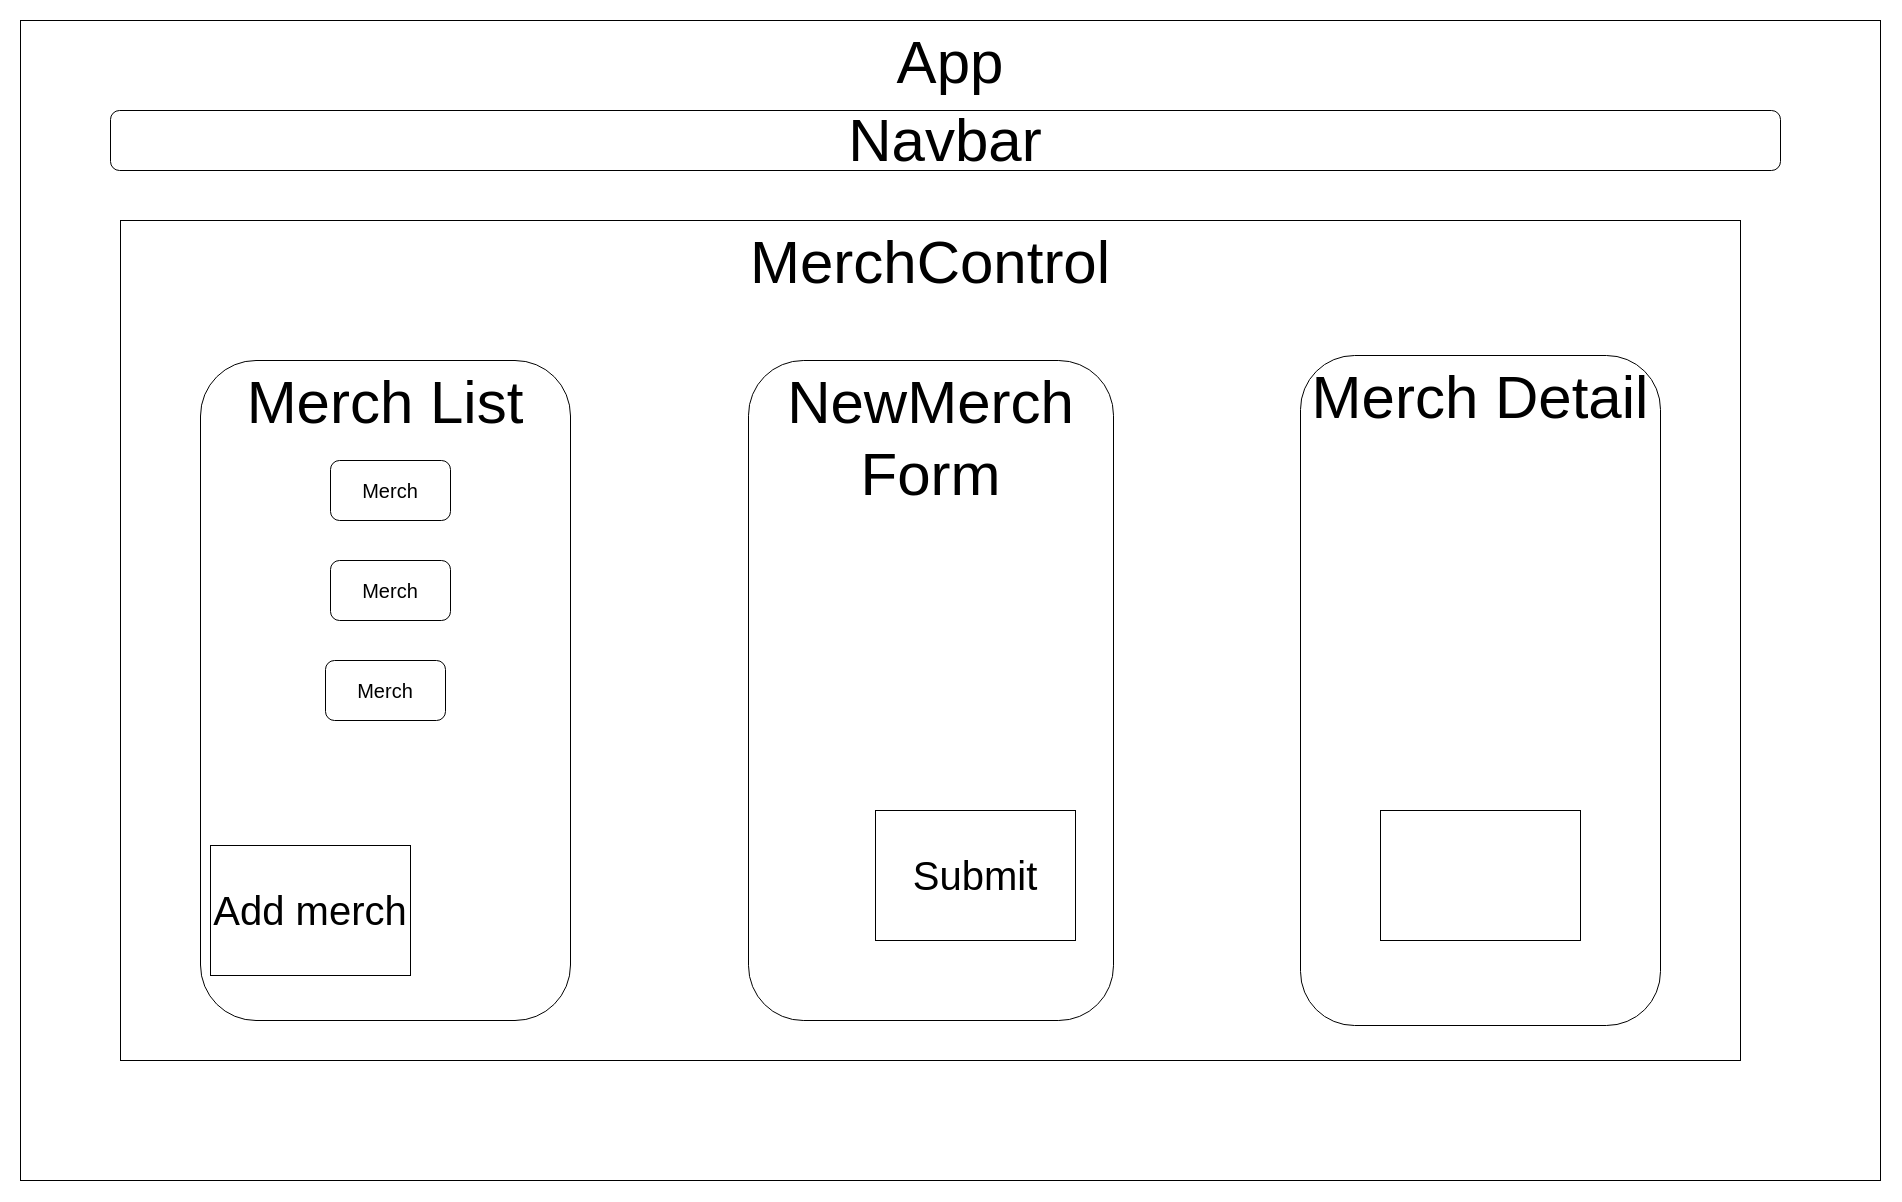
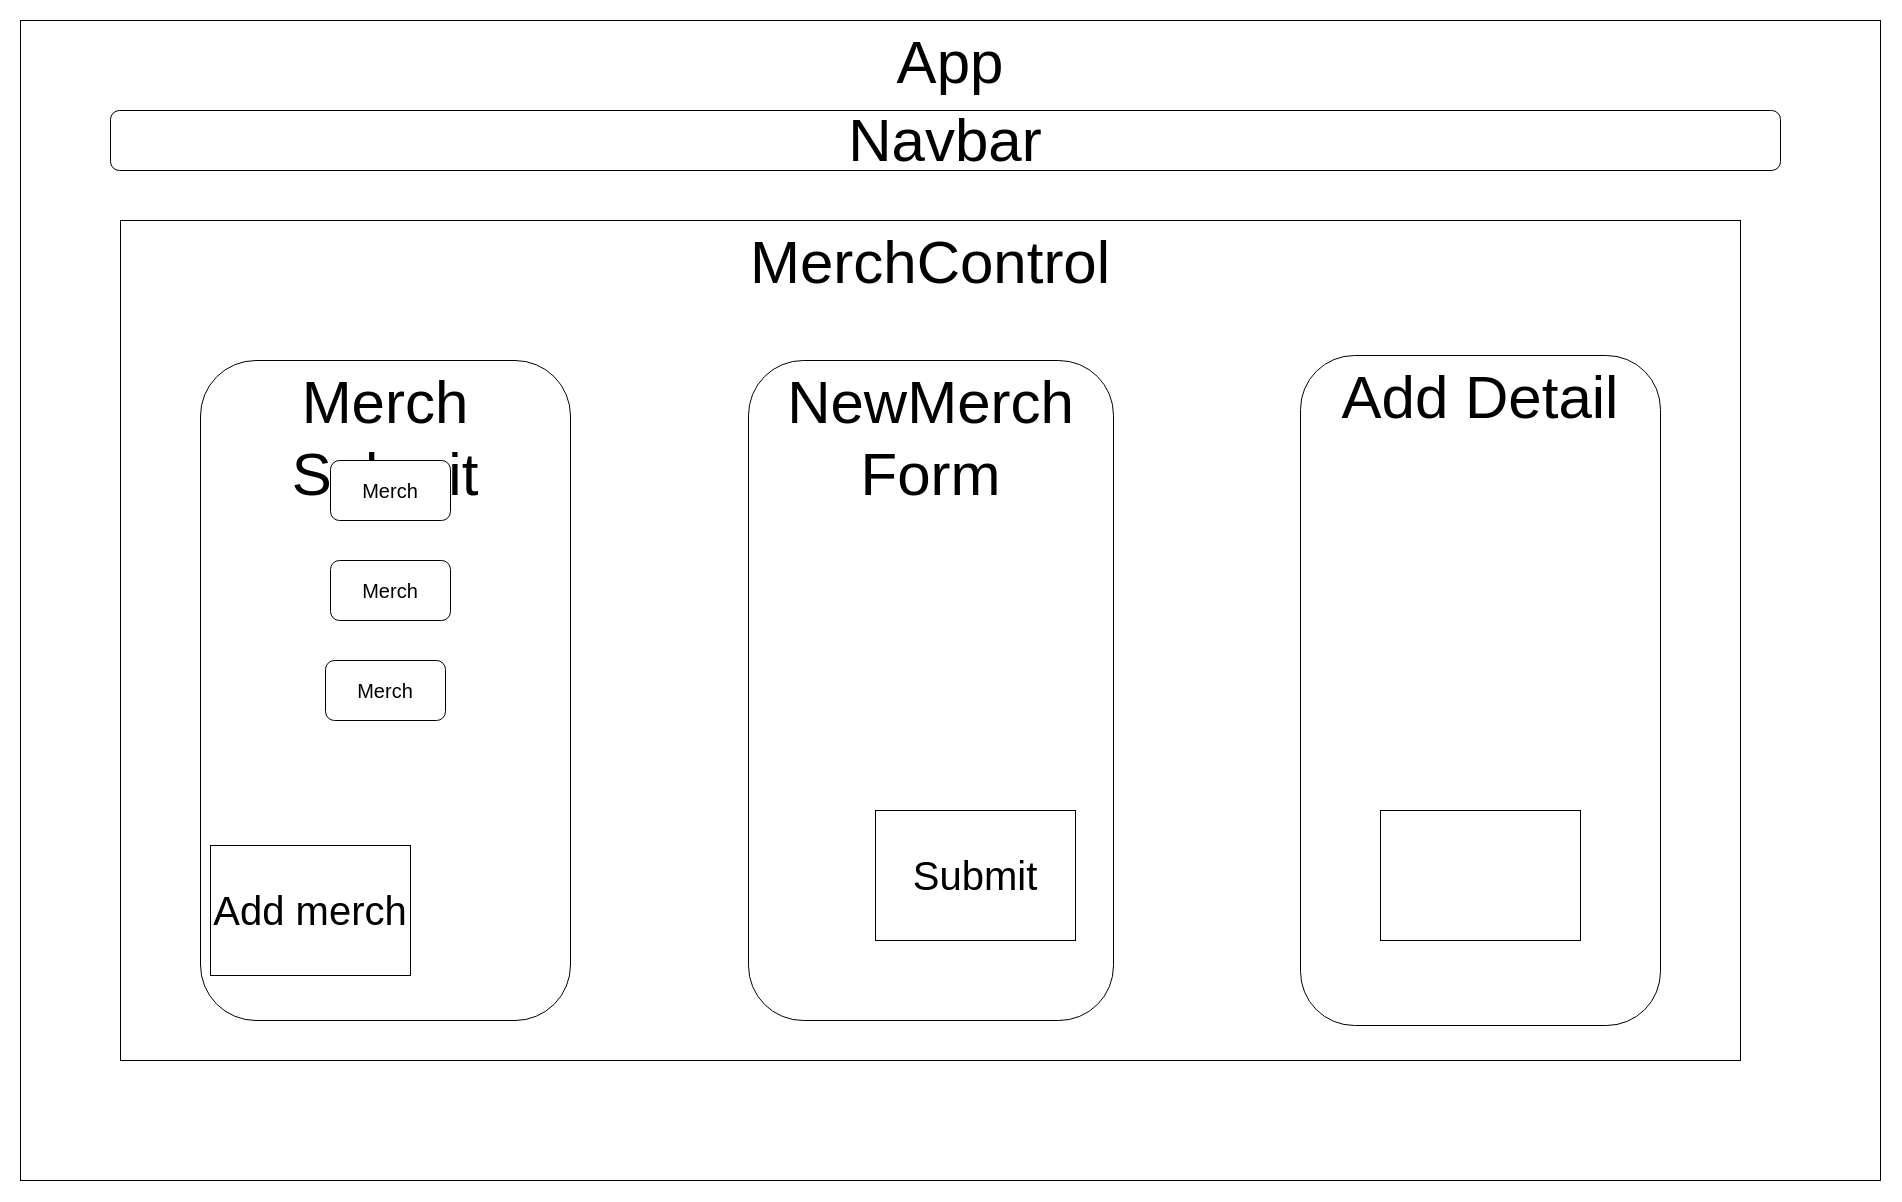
node "Merch Detail": label "Merch Detail" -> "Add Detail"
node "Merch List": label "Merch List" -> "Merch Submit"
